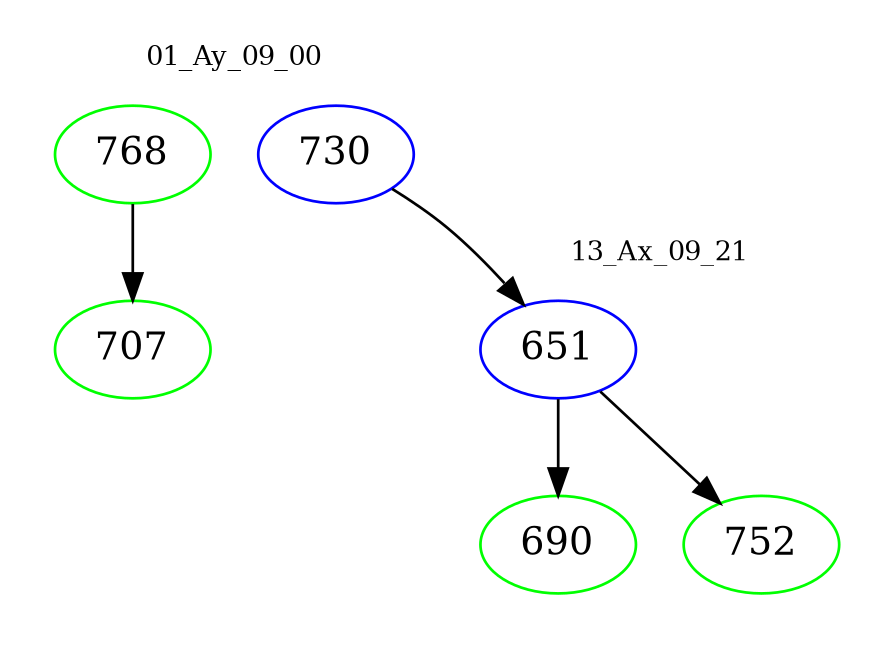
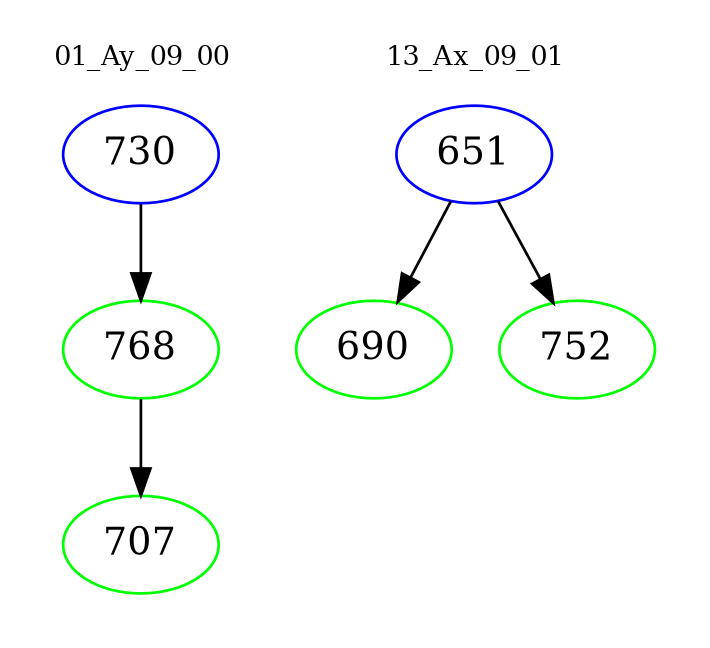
cluster "13_Ax_09_21": label "13_Ax_09_21" -> "13_Ax_09_01"
edge "730" -> "651": now "730" -> "768"
